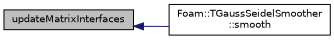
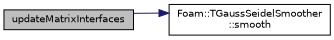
edge "Foam::TGaussSeidelSmoother ::smooth" -> "updateMatrixInterfaces": reversed
